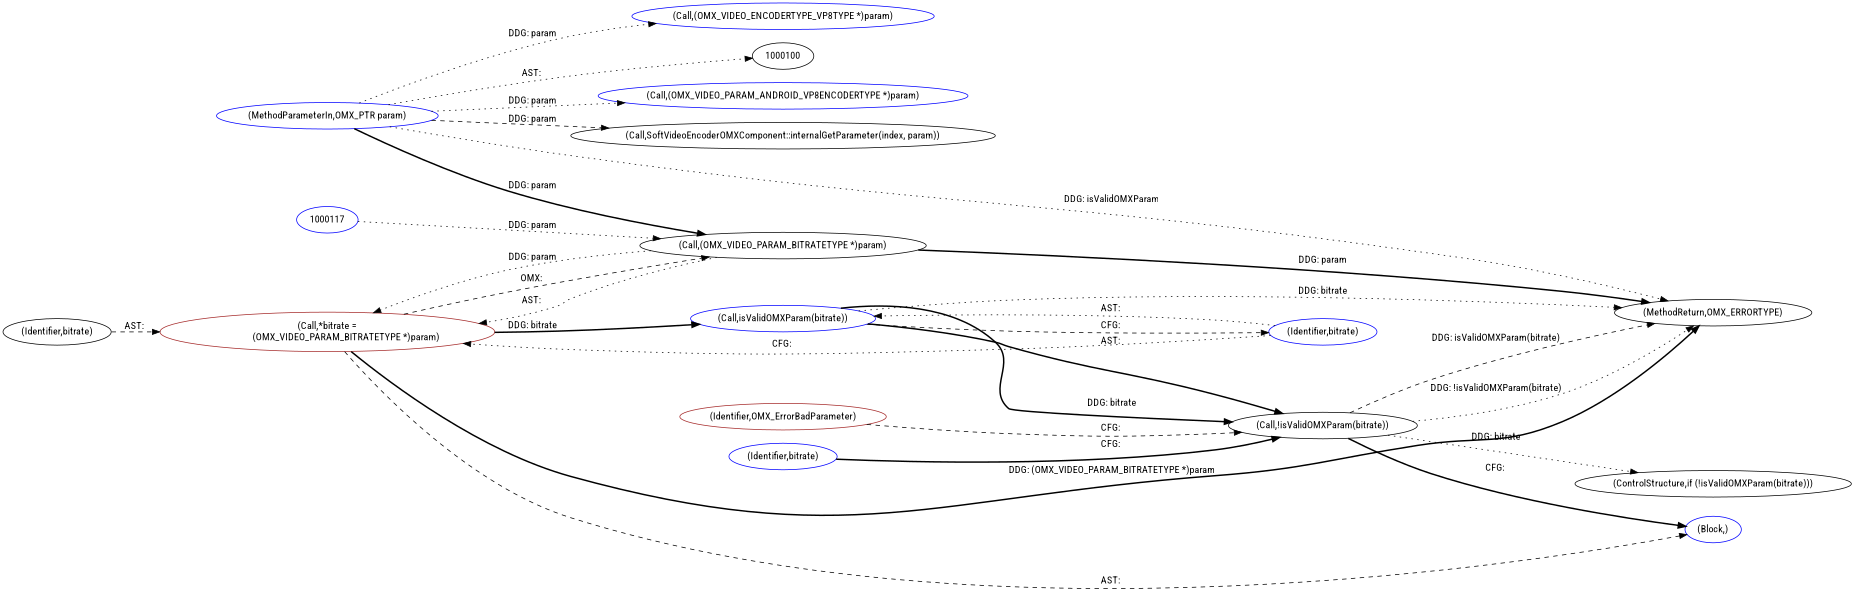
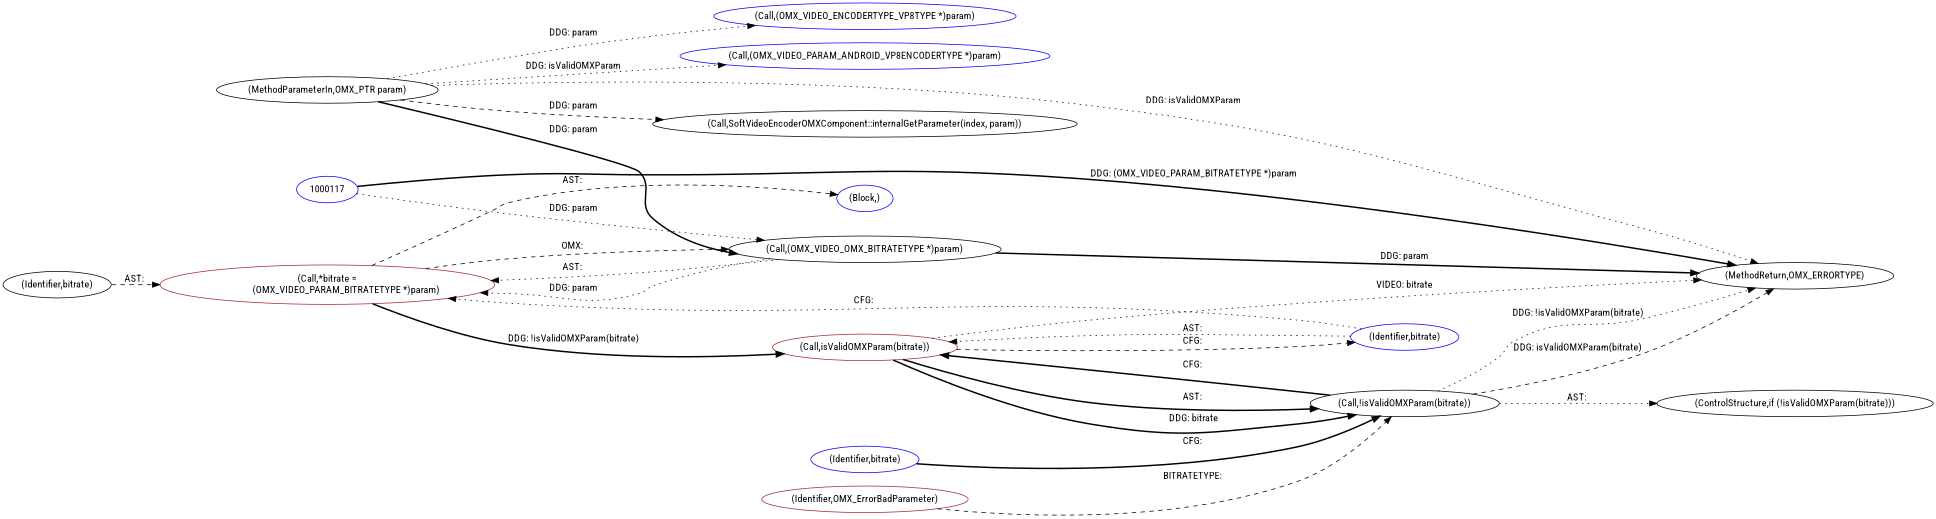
node "1000100": removed
edge "(MethodParameterIn,OMX_PTR param)" -> "(Call,(OMX_VIDEO_PARAM_ANDROID_VP8ENCODERTYPE *)param)": label "DDG: param" -> "DDG: isValidOMXParam"
node "(MethodParameterIn,OMX_PTR param)": color blue -> black
node "(Call,(OMX_VIDEO_PARAM_BITRATETYPE *)param)": label "(Call,(OMX_VIDEO_PARAM_BITRATETYPE *)param)" -> "(Call,(OMX_VIDEO_OMX_BITRATETYPE *)param)"
edge "(Call,isValidOMXParam(bitrate))" -> "(MethodReturn,OMX_ERRORTYPE)": label "DDG: bitrate" -> "VIDEO: bitrate"
node "(Call,isValidOMXParam(bitrate))": color blue -> brown
edge "(Call,*bitrate = (OMX_VIDEO_PARAM_BITRATETYPE *)param)" -> "(Call,isValidOMXParam(bitrate))": label "DDG: bitrate" -> "DDG: !isValidOMXParam(bitrate)"
edge "(Identifier,OMX_ErrorBadParameter)" -> "(Call,!isValidOMXParam(bitrate))": label "CFG: " -> "BITRATETYPE: "
edge "(Call,!isValidOMXParam(bitrate))" -> "(ControlStructure,if (!isValidOMXParam(bitrate)))": label "DDG: bitrate" -> "AST: "
edge "(Call,!isValidOMXParam(bitrate))" -> "(Block,)": now "(Call,!isValidOMXParam(bitrate))" -> "(Call,isValidOMXParam(bitrate))"
edge "(Call,*bitrate = (OMX_VIDEO_PARAM_BITRATETYPE *)param)" -> "(MethodReturn,OMX_ERRORTYPE)": now "1000117" -> "(MethodReturn,OMX_ERRORTYPE)"
